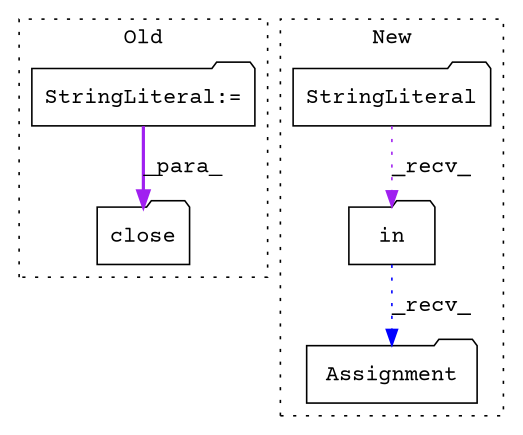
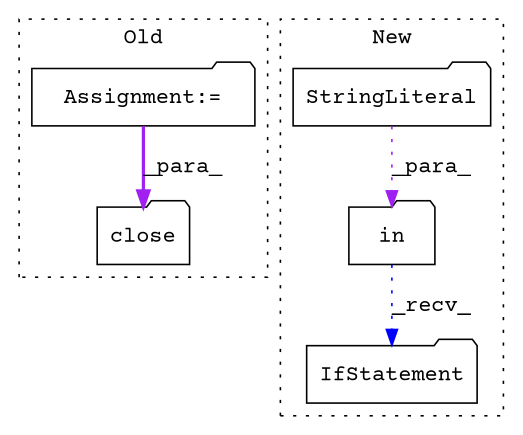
node "StringLiteral:=": label "StringLiteral:=" -> "Assignment:="
edge "StringLiteral" -> "in": label "_recv_" -> "_para_"
node "Assignment": label "Assignment" -> "IfStatement"
